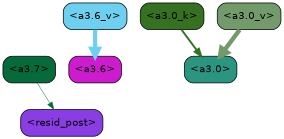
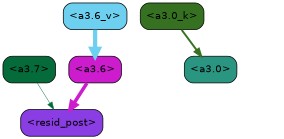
node "<a3.0_v>": removed
edge "<a3.6>" -> "<resid_post>": added
